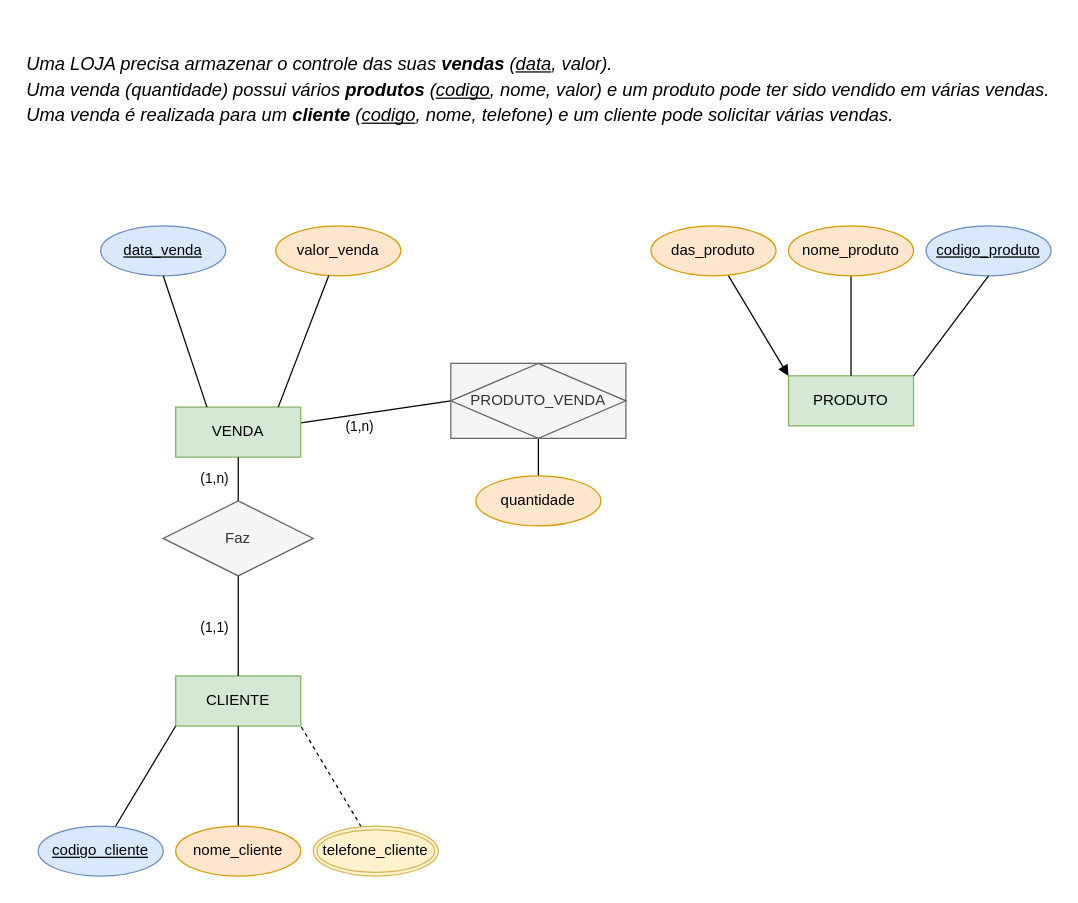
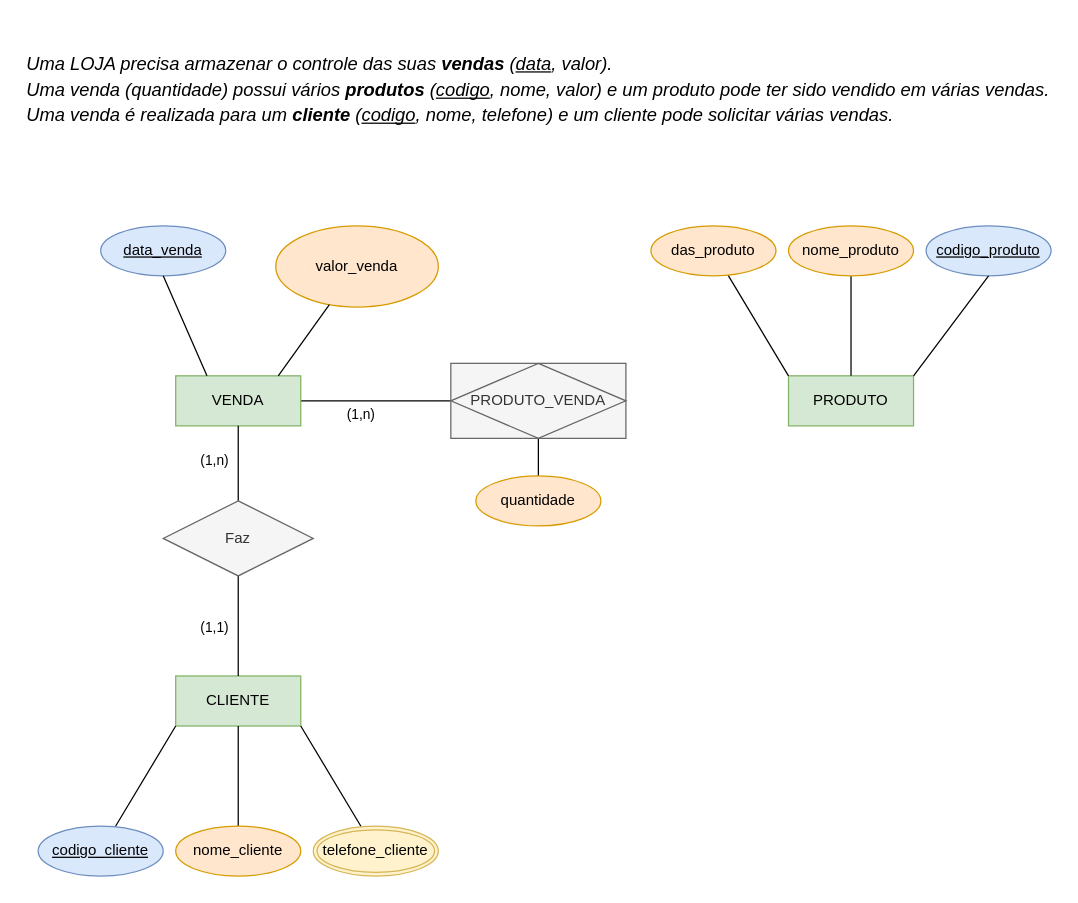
node "valor_venda": size 125x50 -> 163x81
edge "das_produto" -> "PRODUTO": arrowhead block -> none
node "VENDA": moved (238, 432) -> (238, 401)
edge "CLIENTE" -- "telefone_cliente": style dashed -> solid
